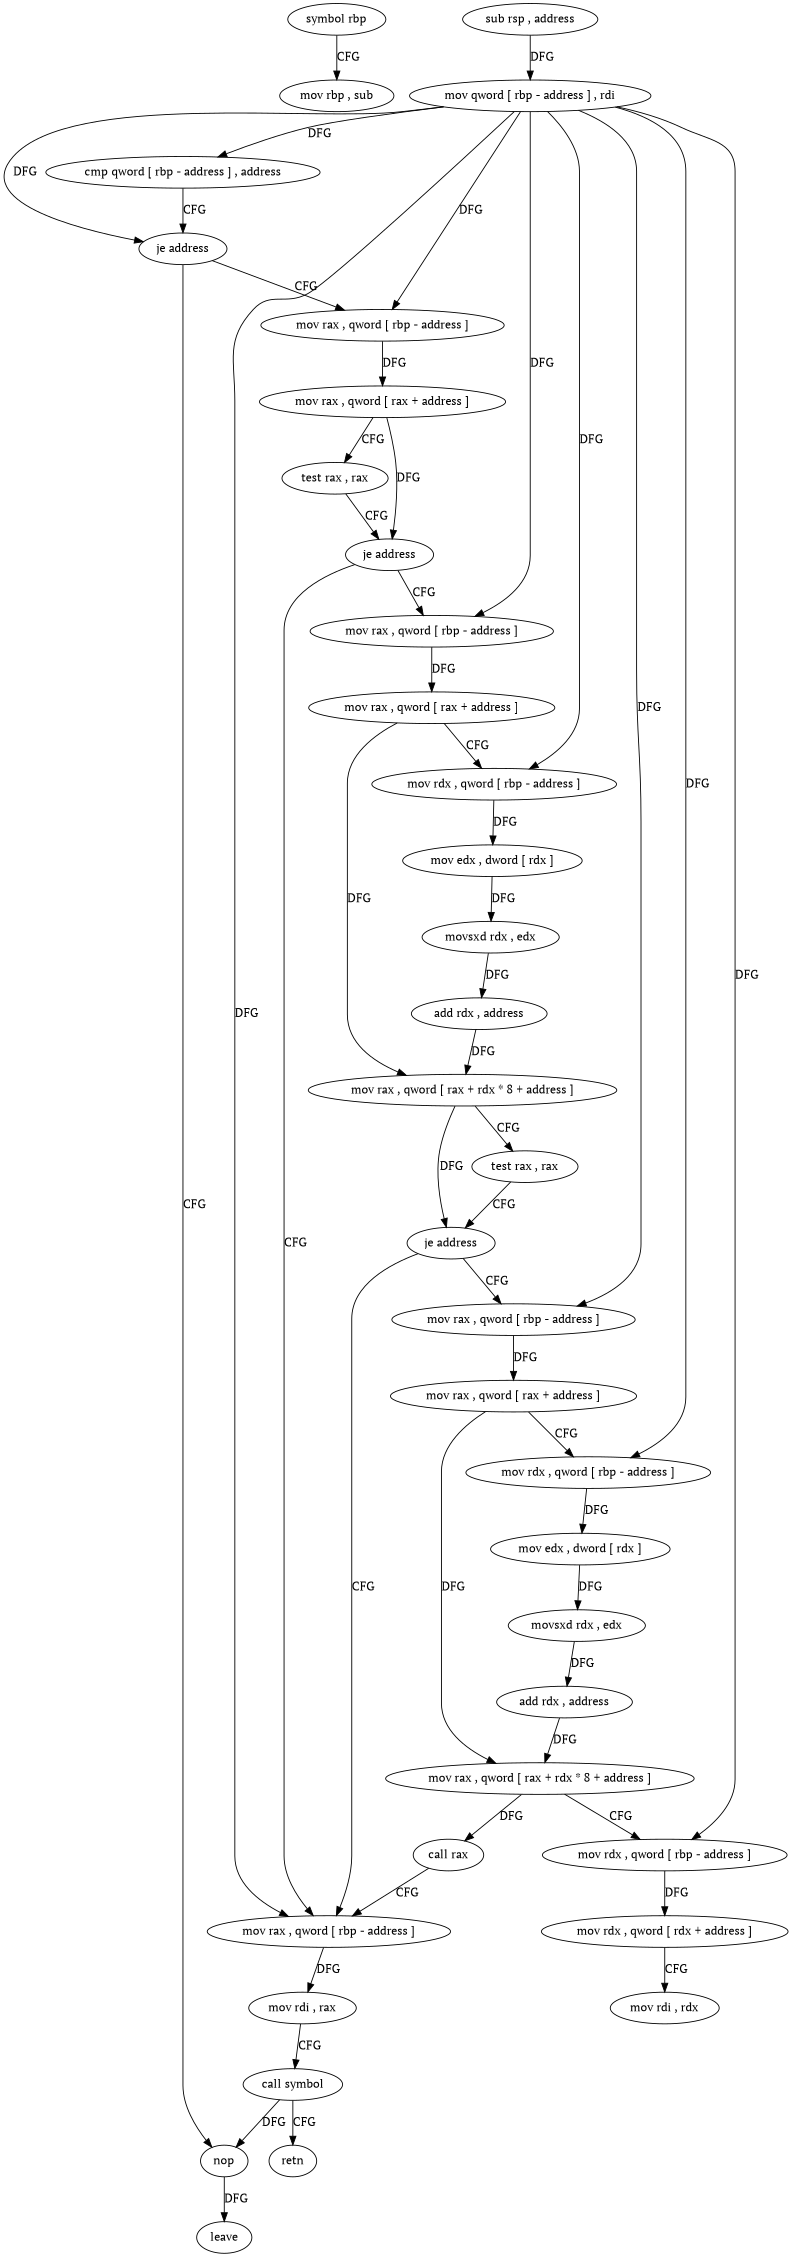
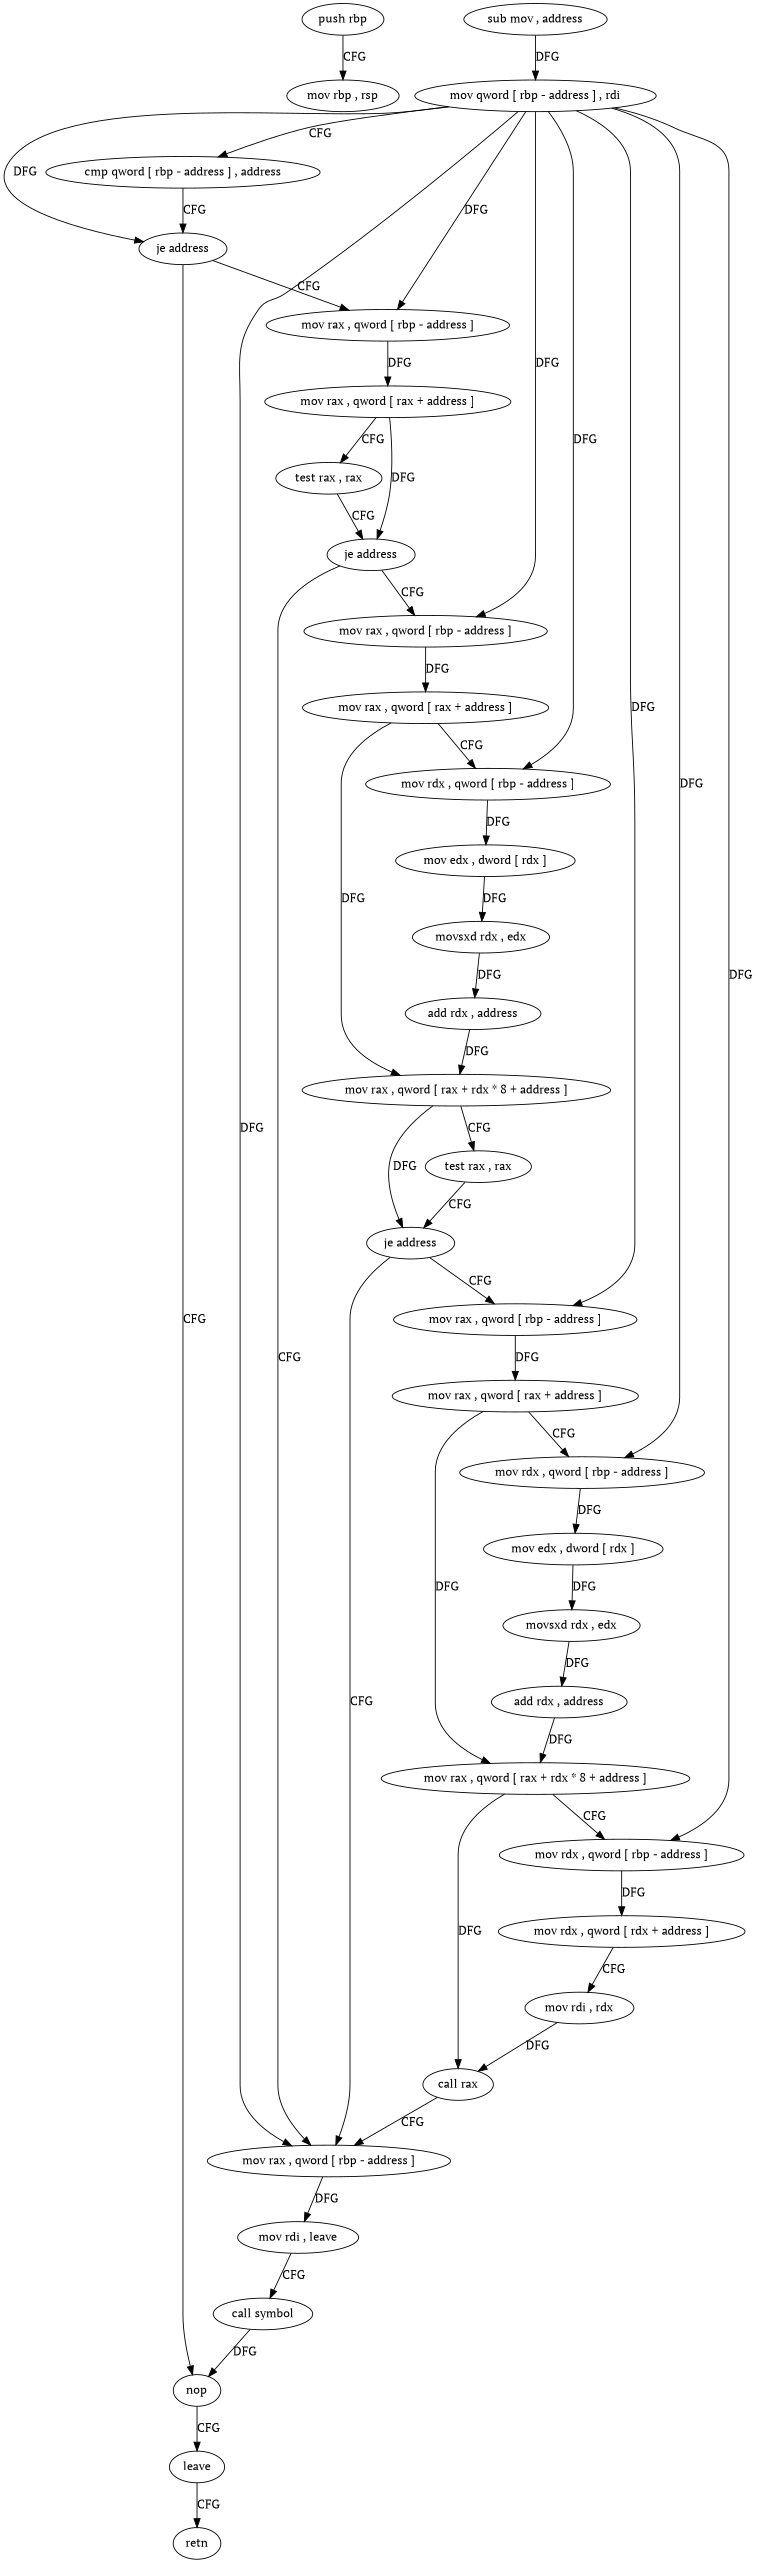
node "symbol rbp": label "symbol rbp" -> "push rbp"
node "sub rsp , address": label "sub rsp , address" -> "sub mov , address"
node "mov rbp , sub": label "mov rbp , sub" -> "mov rbp , rsp"
edge "mov qword [ rbp - address ] , rdi" -> "cmp qword [ rbp - address ] , address": label "DFG" -> "CFG"
node "mov rdi , rax": label "mov rdi , rax" -> "mov rdi , leave"
edge "mov rdi , rdx" -> "call rax": added, label "DFG"
edge "call symbol" -> "retn": now "leave" -> "retn"
edge "nop" -> "leave": label "DFG" -> "CFG"
